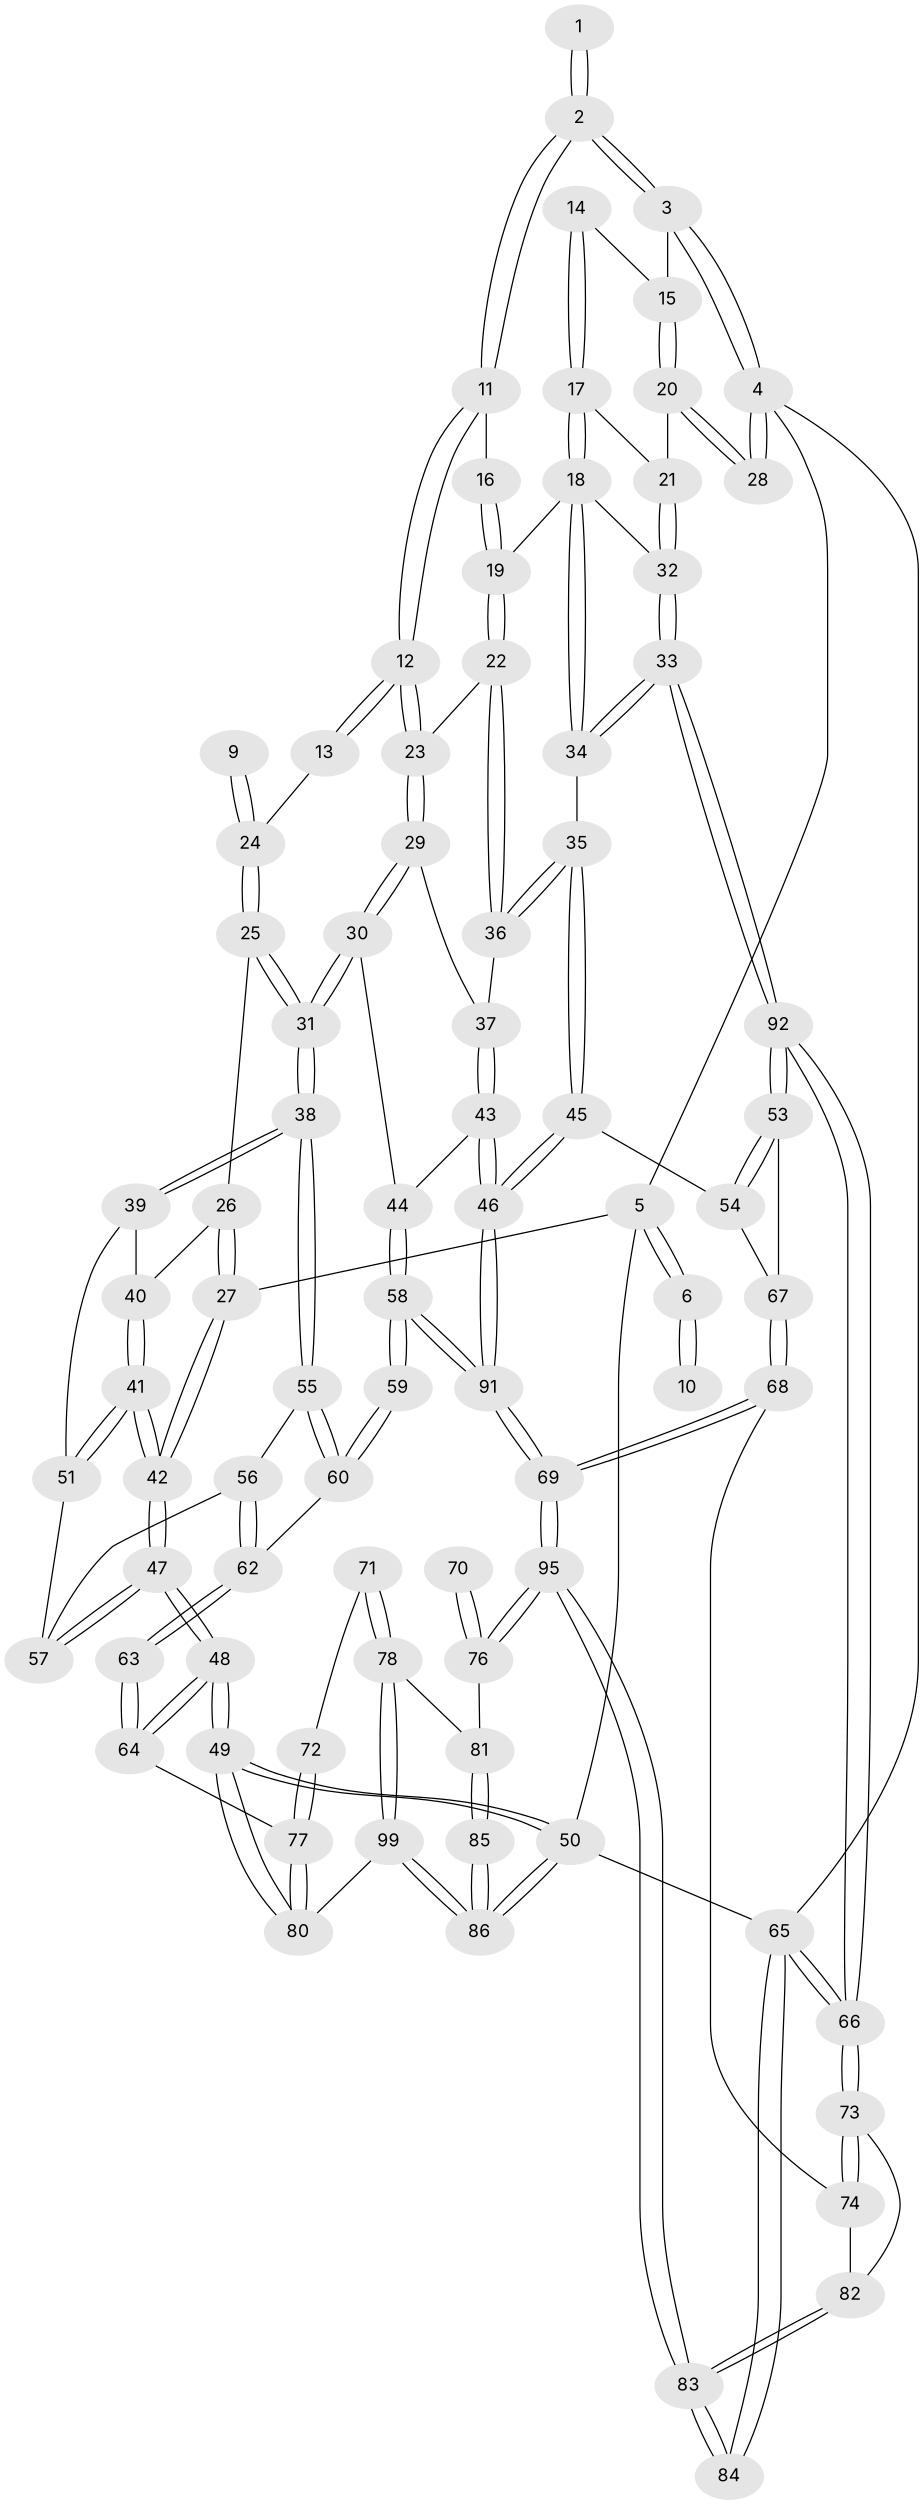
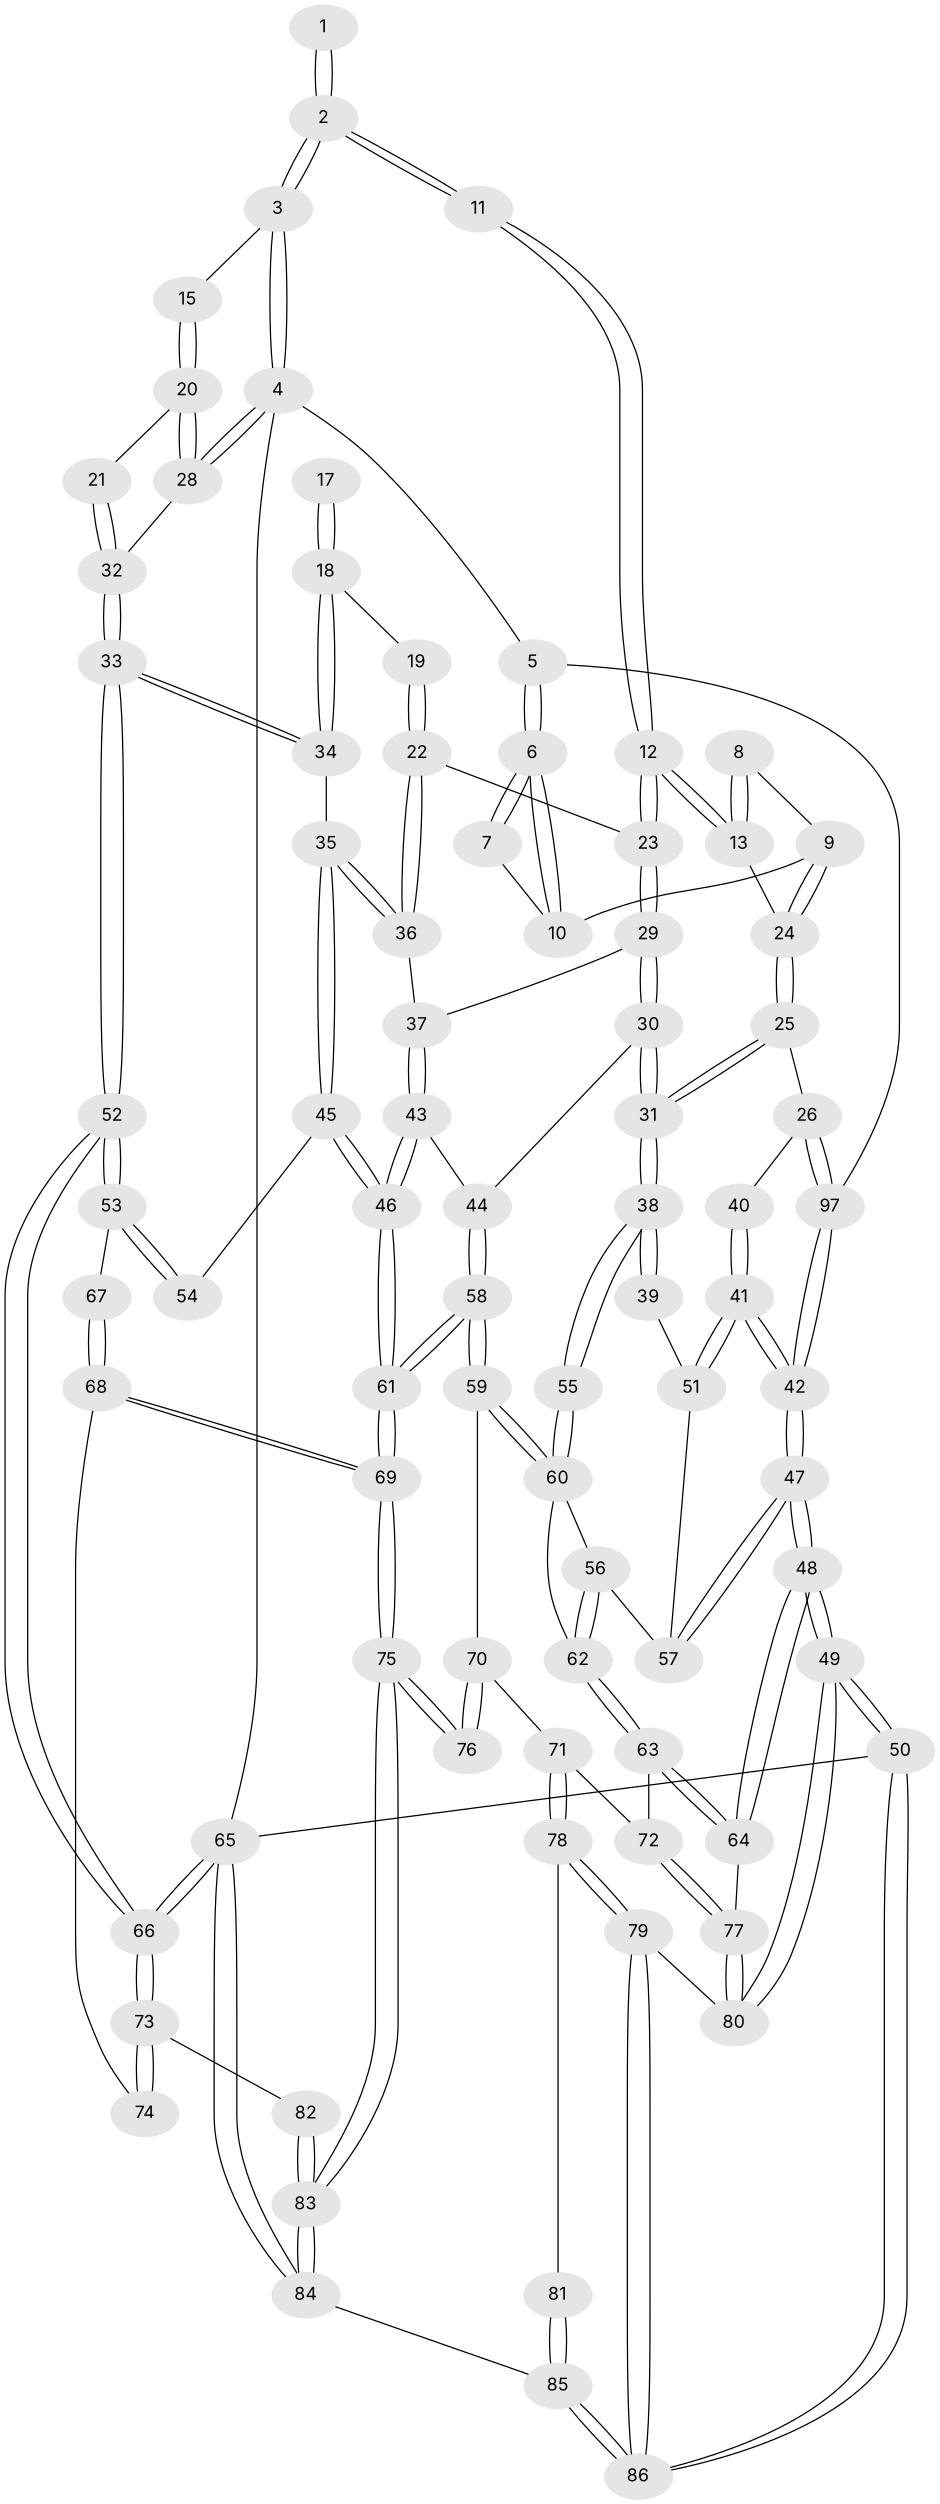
node "14": removed
edge "17" -- "21": removed
node "16": removed
edge "18" -- "32": now "28" -- "32"
node "8": added
node "7": added
edge "9" -- "10": added
node "92": label "92" -> "52"
edge "39" -- "40": removed
edge "54" -- "67": removed
node "27": label "27" -> "97"
node "91": label "91" -> "61"
edge "55" -- "56": now "60" -- "56"
edge "59" -- "70": added
edge "5" -- "50": removed
node "95": label "95" -> "75"
edge "76" -- "81": removed
edge "70" -- "71": added
edge "63" -- "72": added
node "99": label "99" -> "79"
edge "74" -- "82": removed
edge "84" -- "85": added
